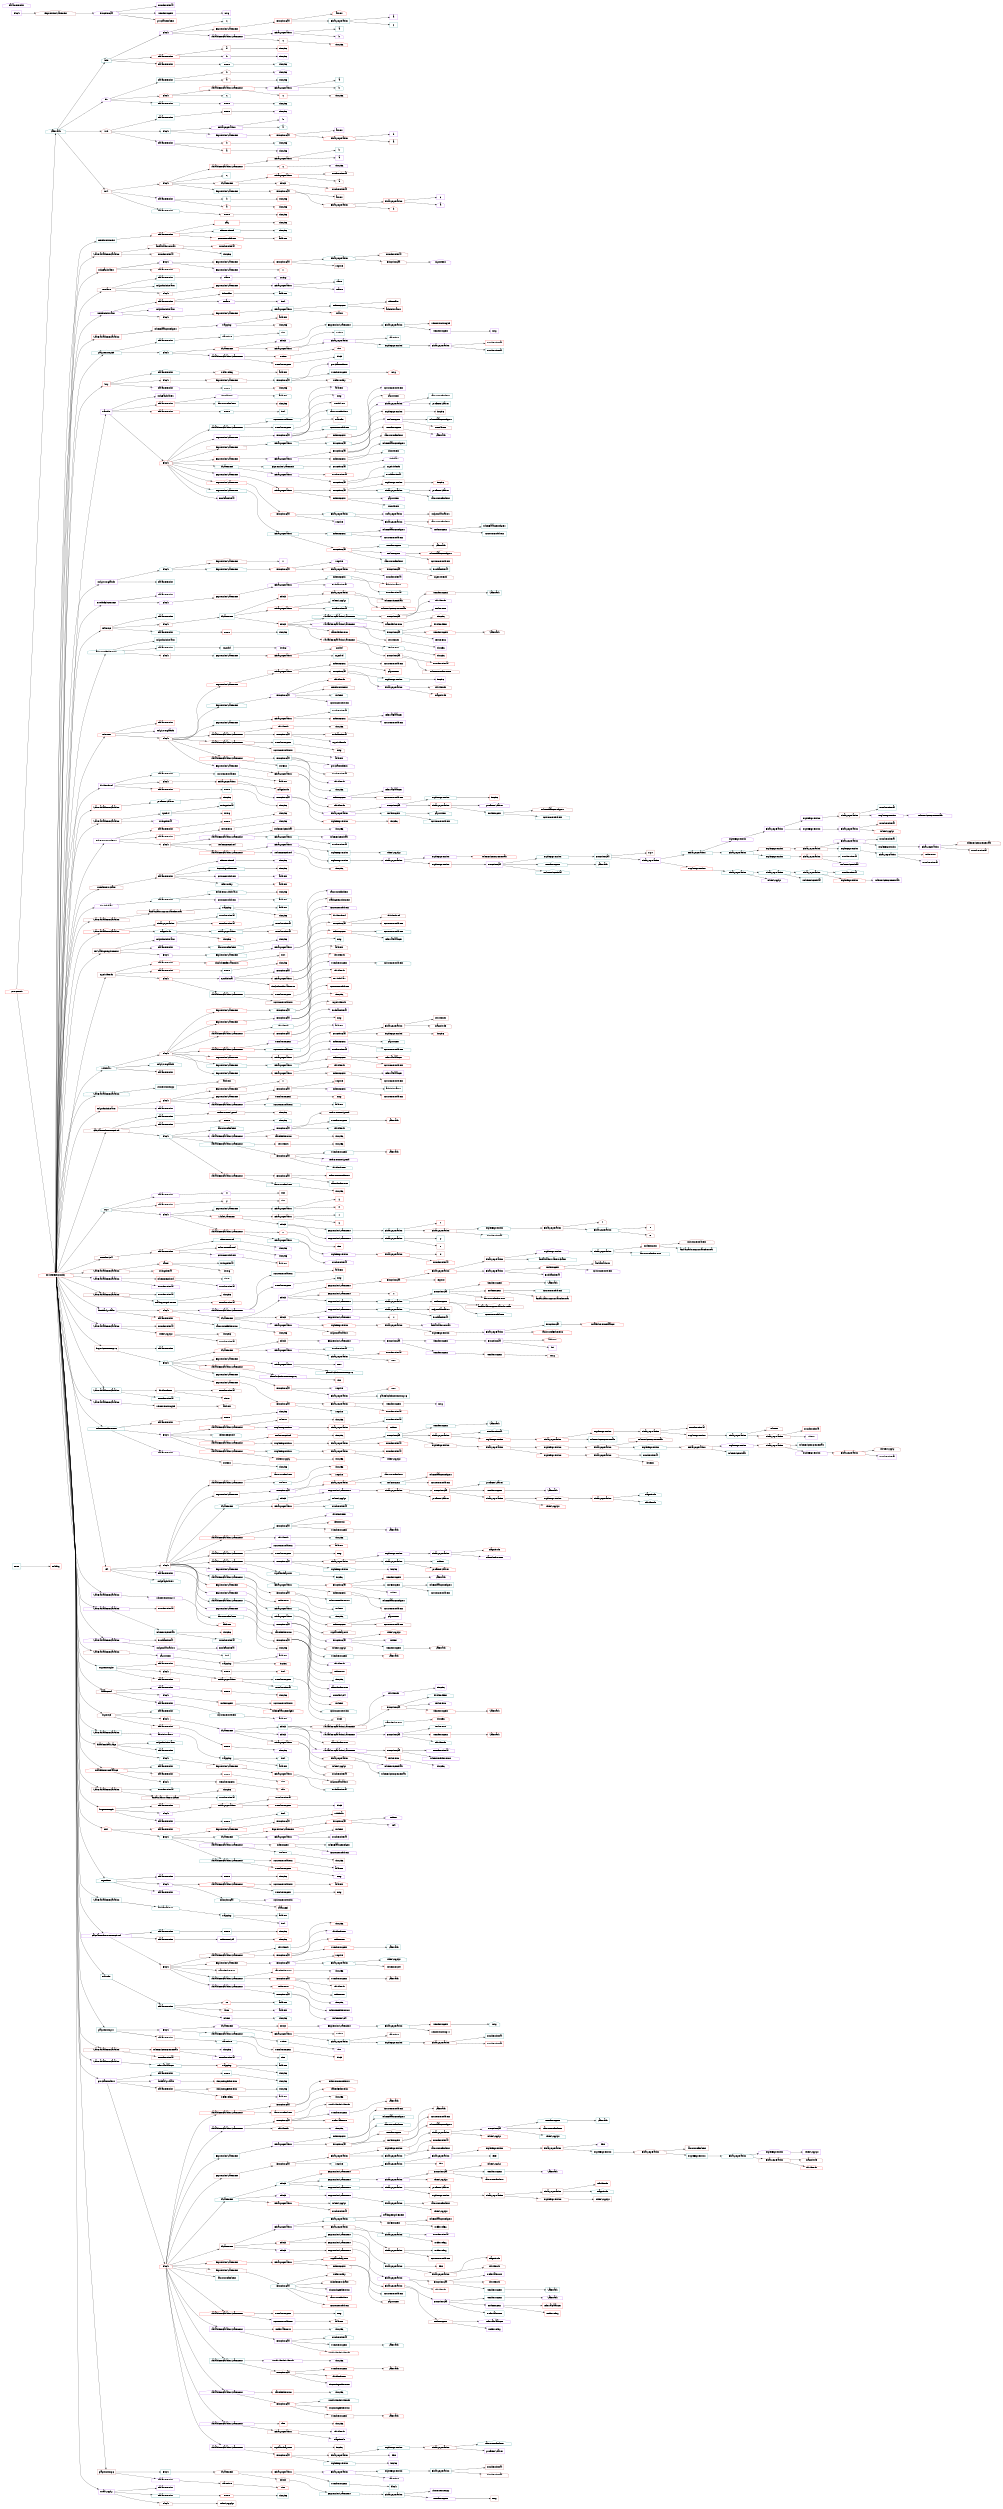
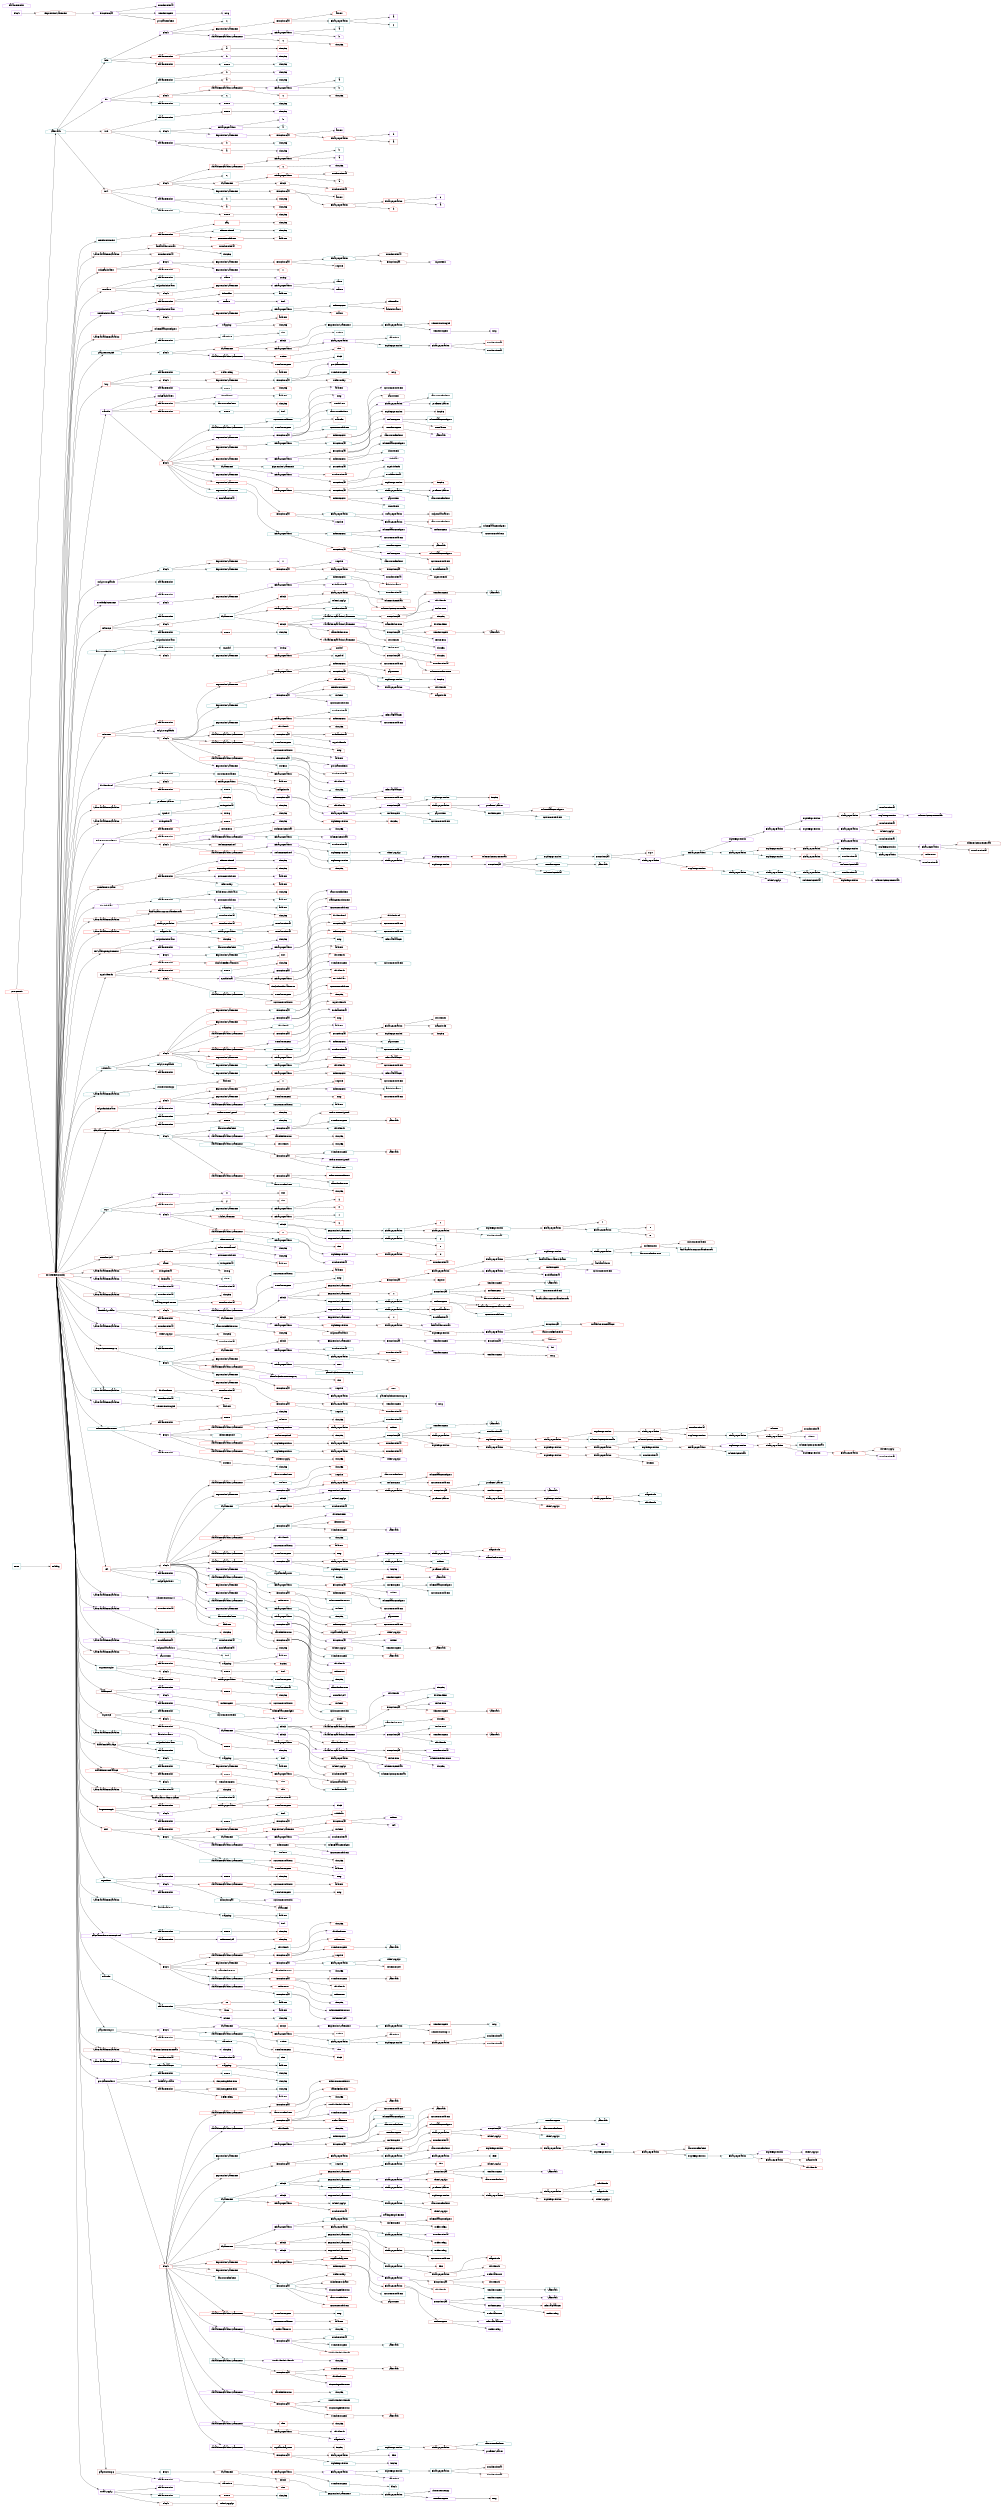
node "incomingEthereum": color teal -> red
node "tokensReceived": label "tokensReceived" -> "decimals"
